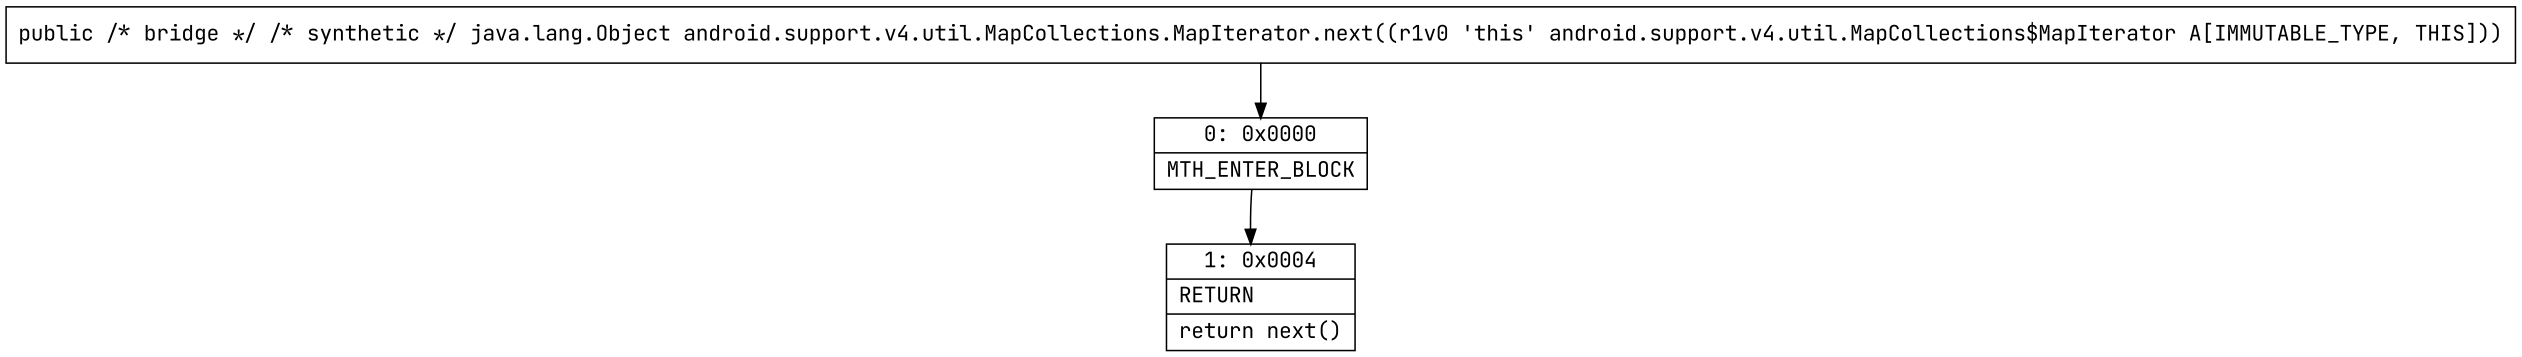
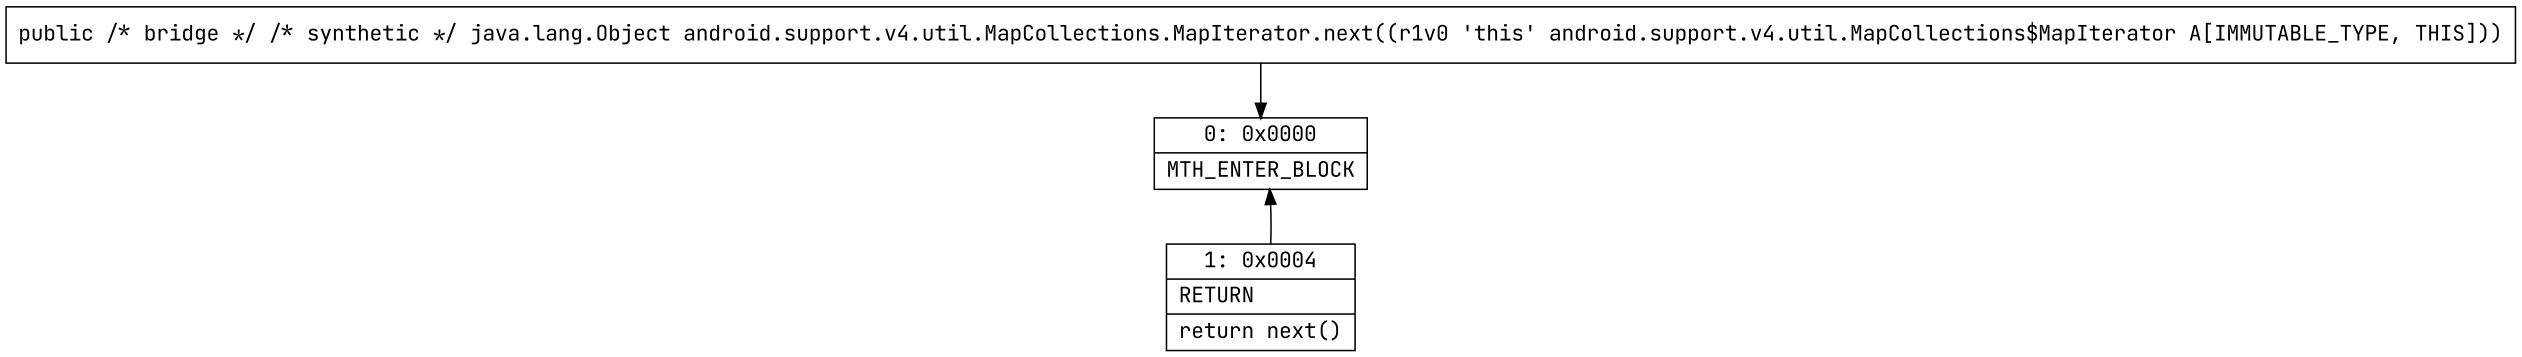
edge "0: 0x0000" -> "1: 0x0004": reversed
